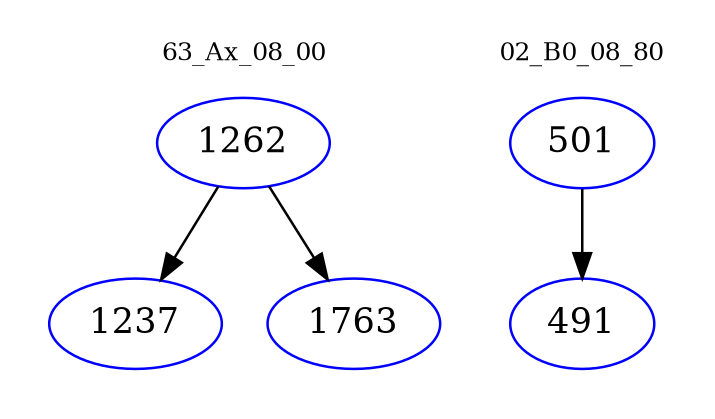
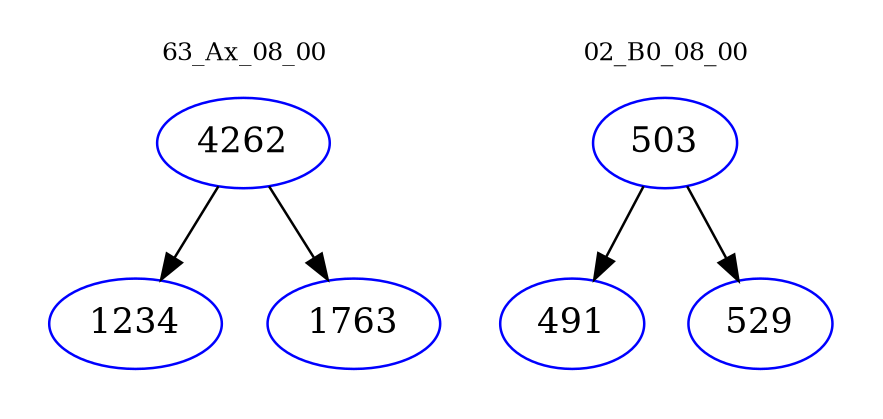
cluster "02_B0_08_80": label "02_B0_08_80" -> "02_B0_08_00"
node "1262": label "1262" -> "4262"
node "501": label "501" -> "503"
node "1237": label "1237" -> "1234"
node "529": added
